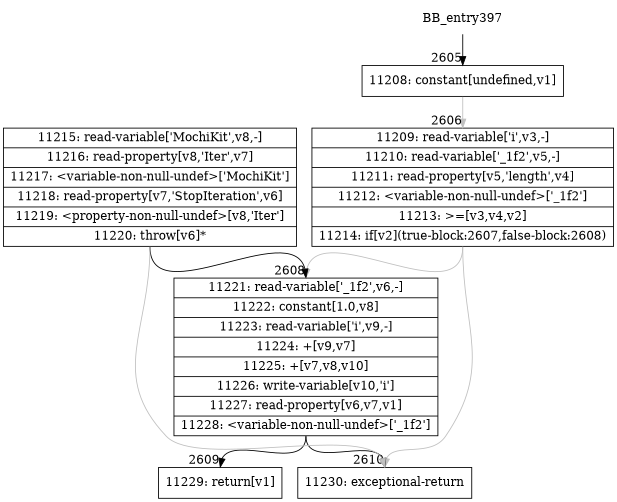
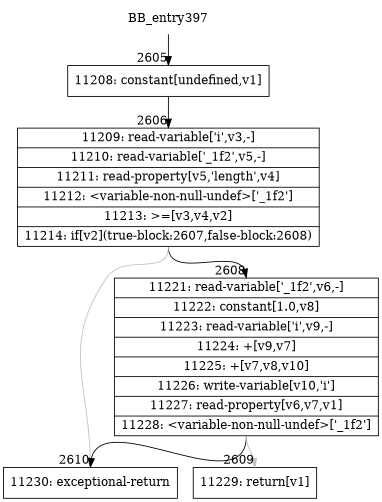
edge "11208: constant[undefined,v1]" -> "11209: read-variable['i',v3,-]": color gray -> black
node "11215: read-variable['MochiKit',v8,-]": removed
edge "11209: read-variable['i',v3,-]" -> "11221: read-variable['_1f2',v6,-]": color gray -> black
edge "11221: read-variable['_1f2',v6,-]" -> "11229: return[v1]": color black -> gray
